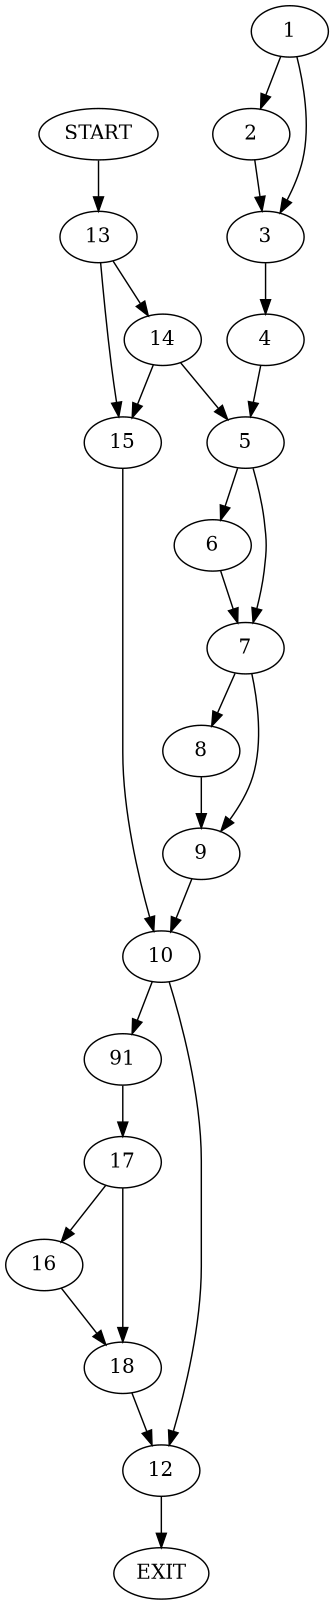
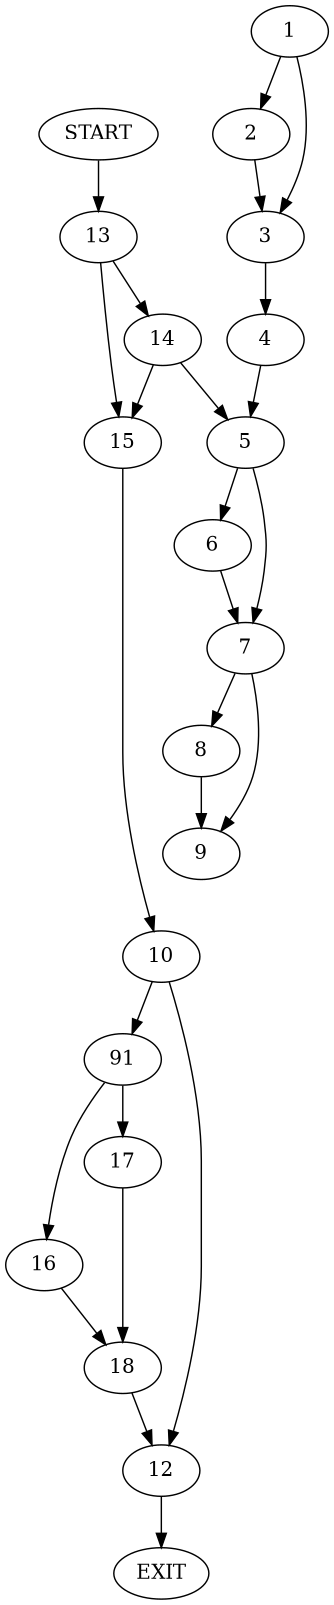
edge "9" -> "10": removed
edge "17" -> "16": now "91" -> "16"
